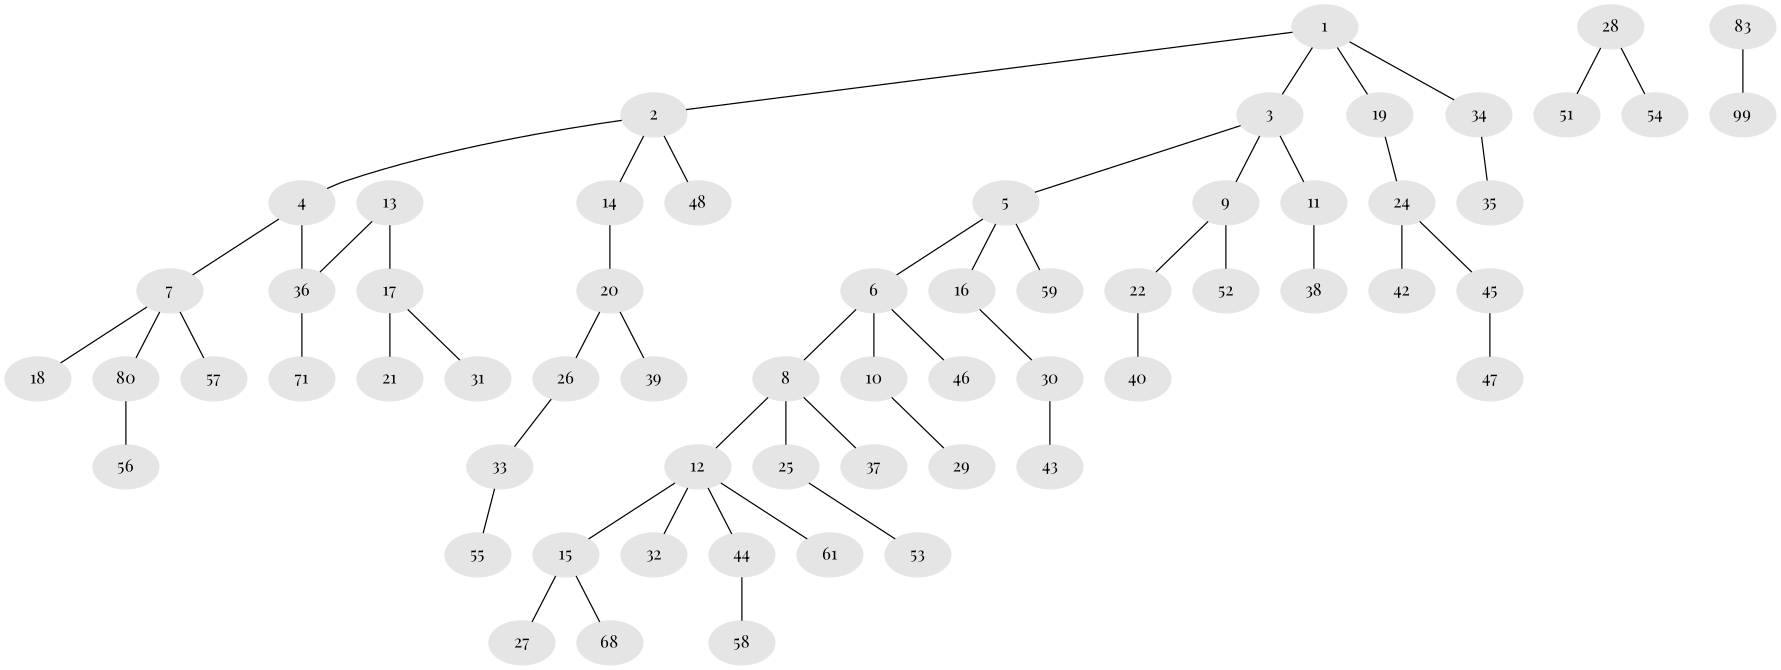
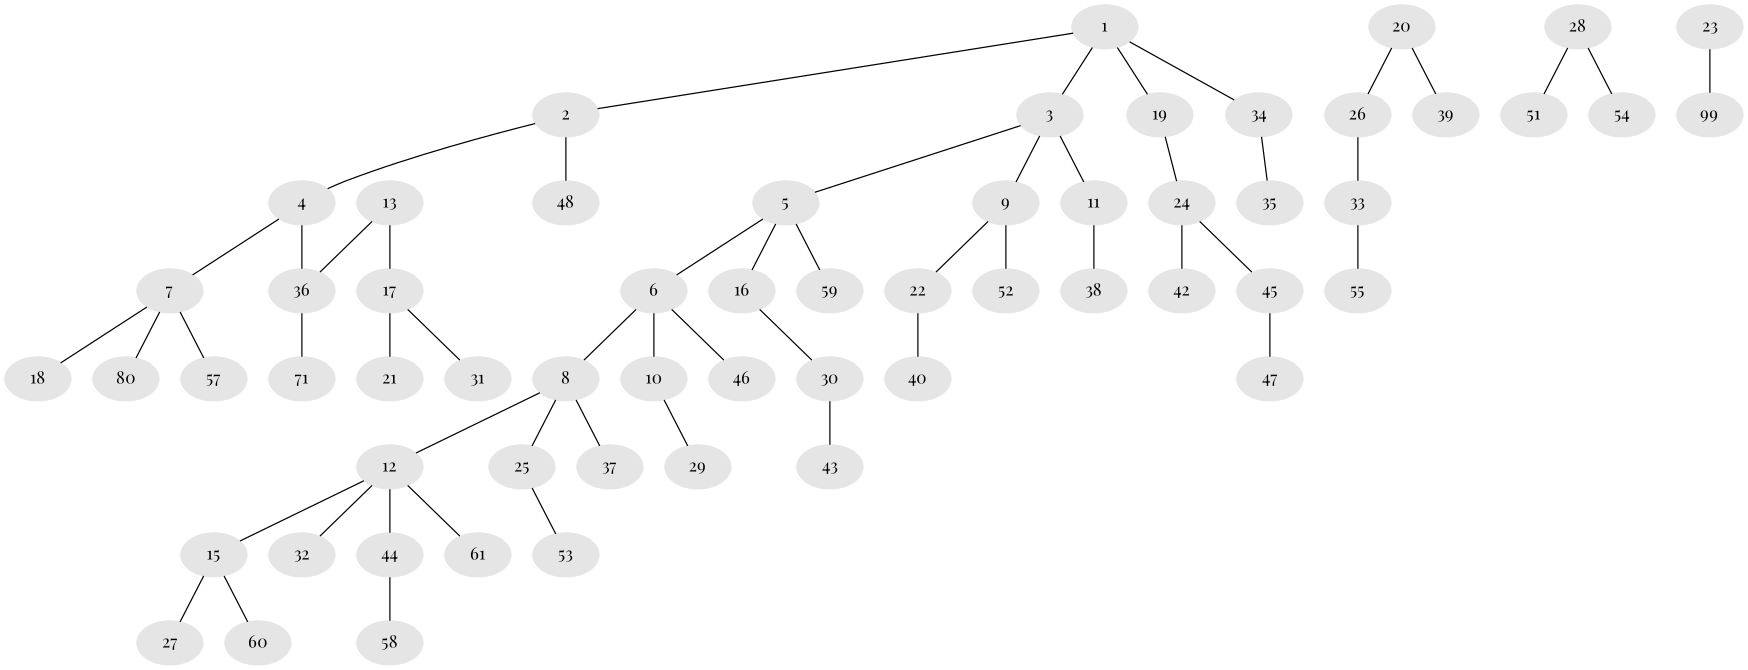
node "83": label "83" -> "23"
node "14": removed
node "56": removed
node "68": label "68" -> "60"
